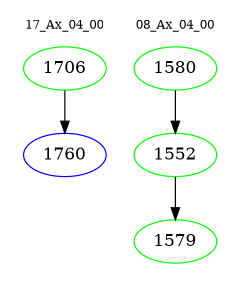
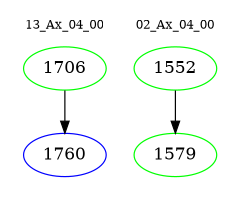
cluster "17_Ax_04_00": label "17_Ax_04_00" -> "13_Ax_04_00"
cluster "08_Ax_04_00": label "08_Ax_04_00" -> "02_Ax_04_00"
node "1580": removed
